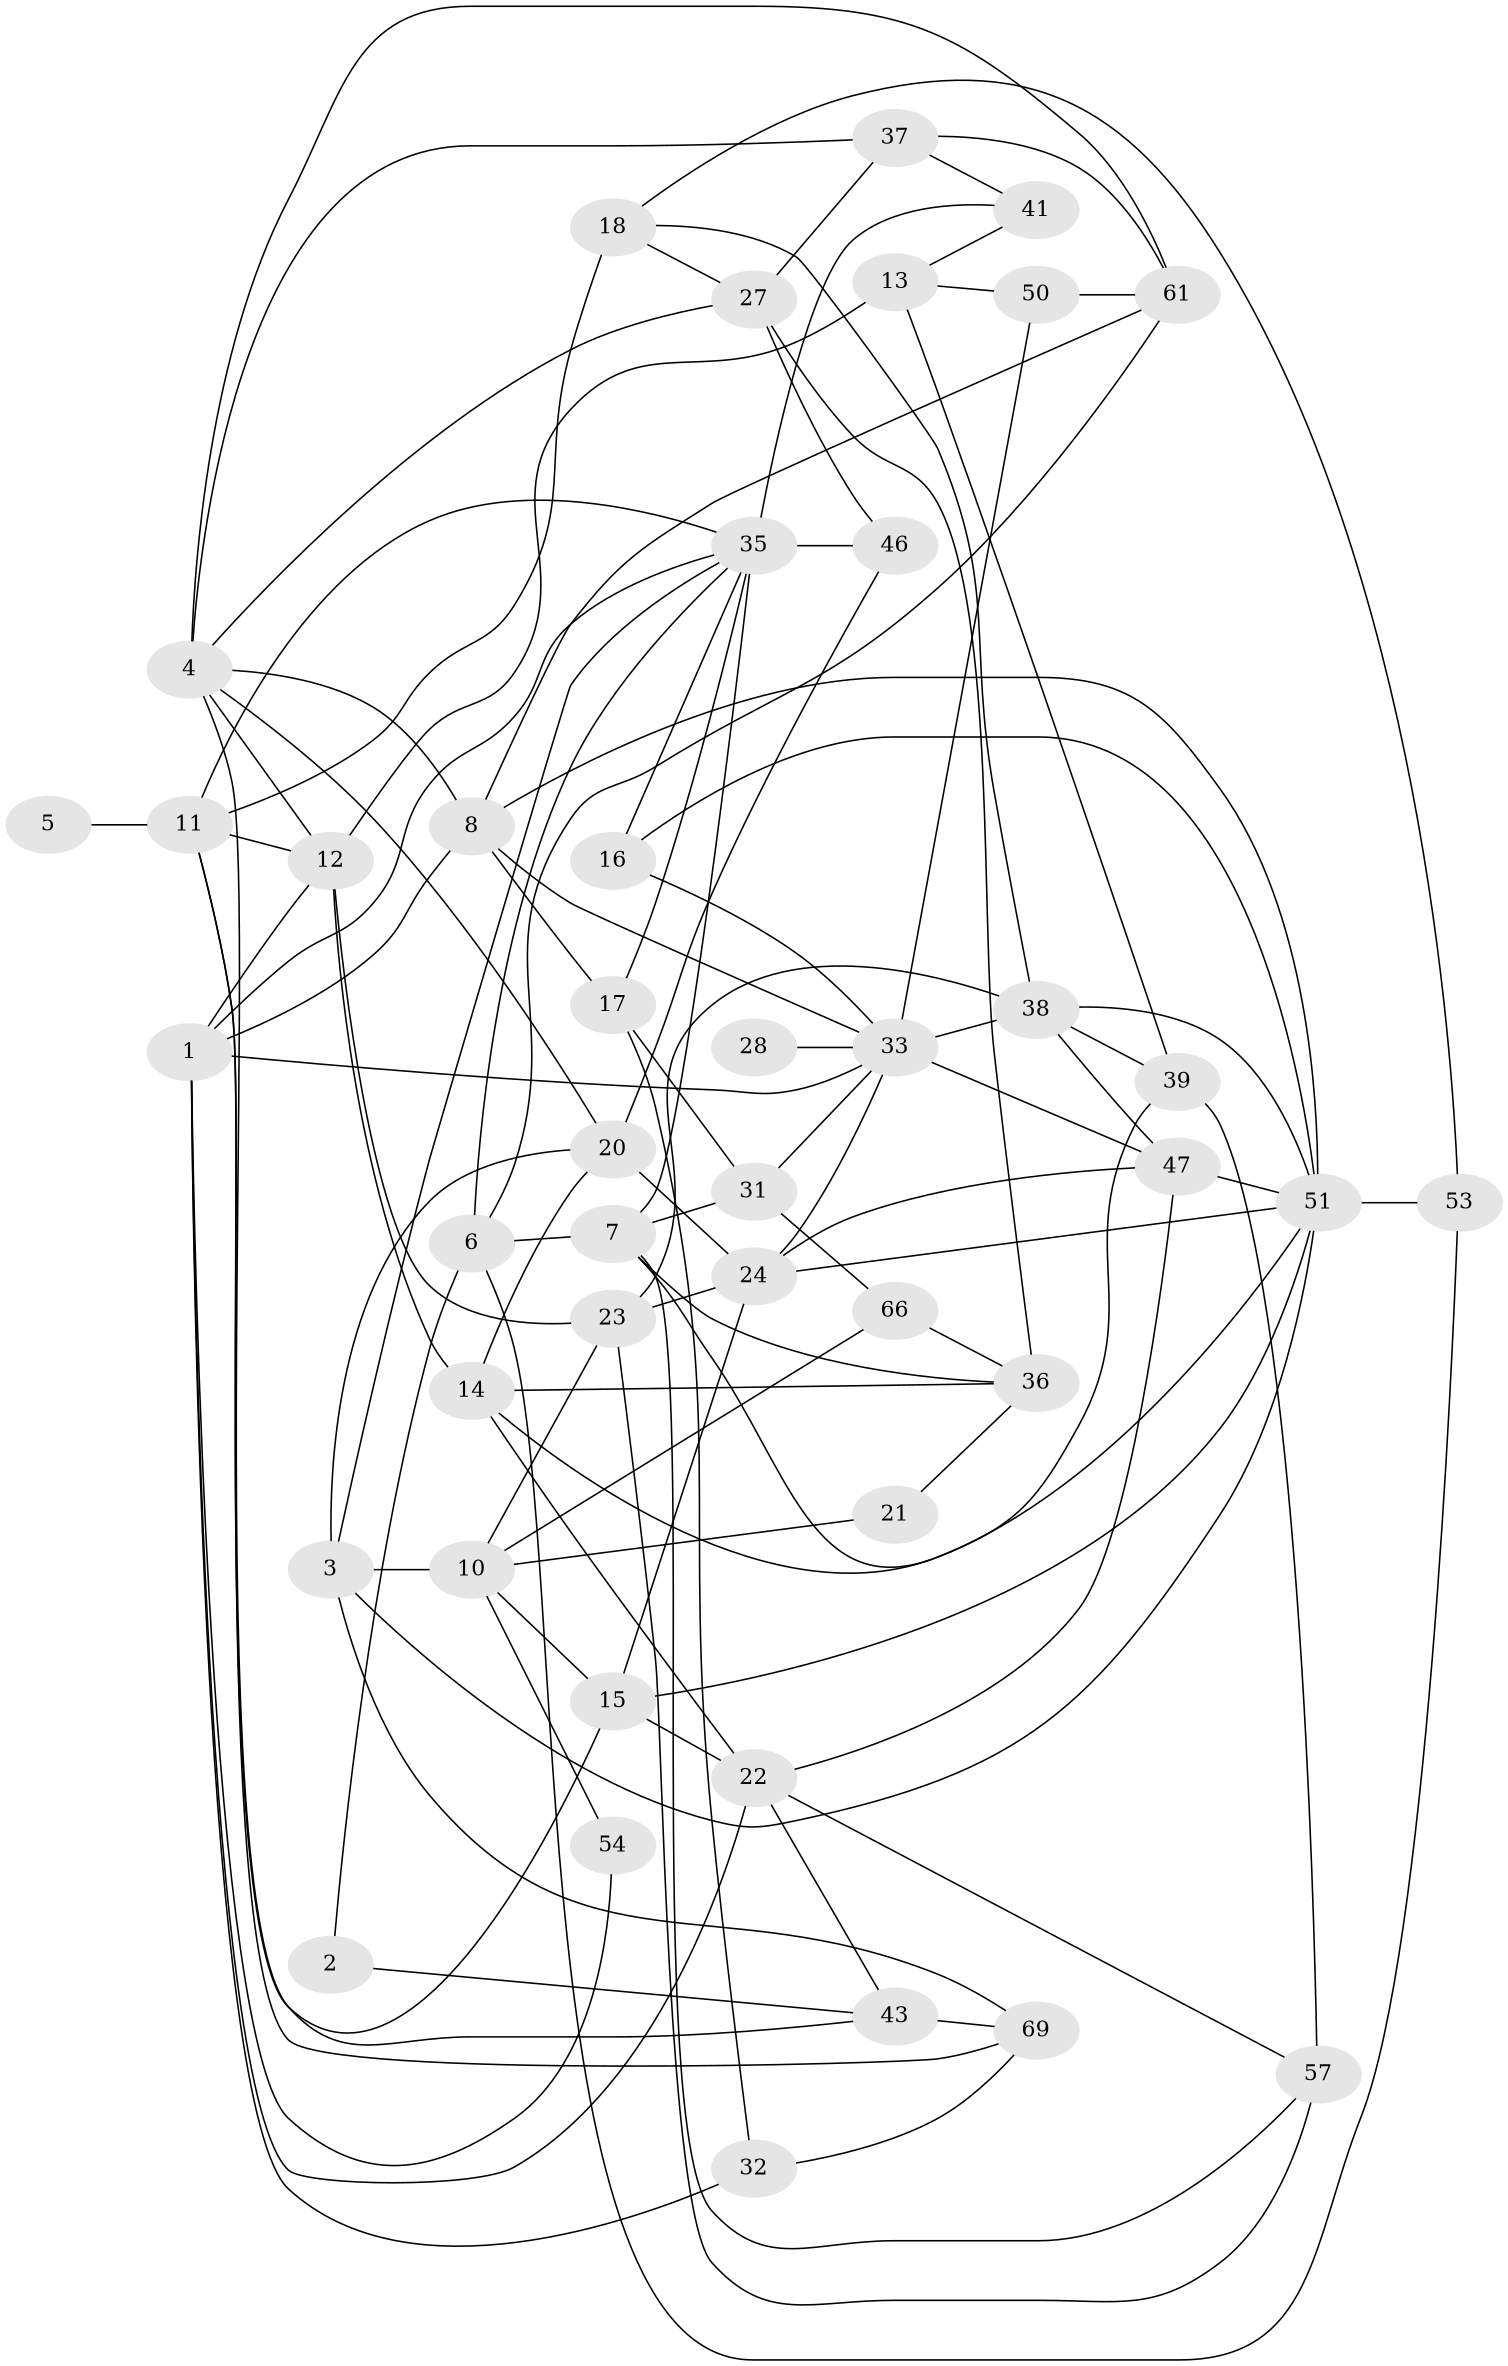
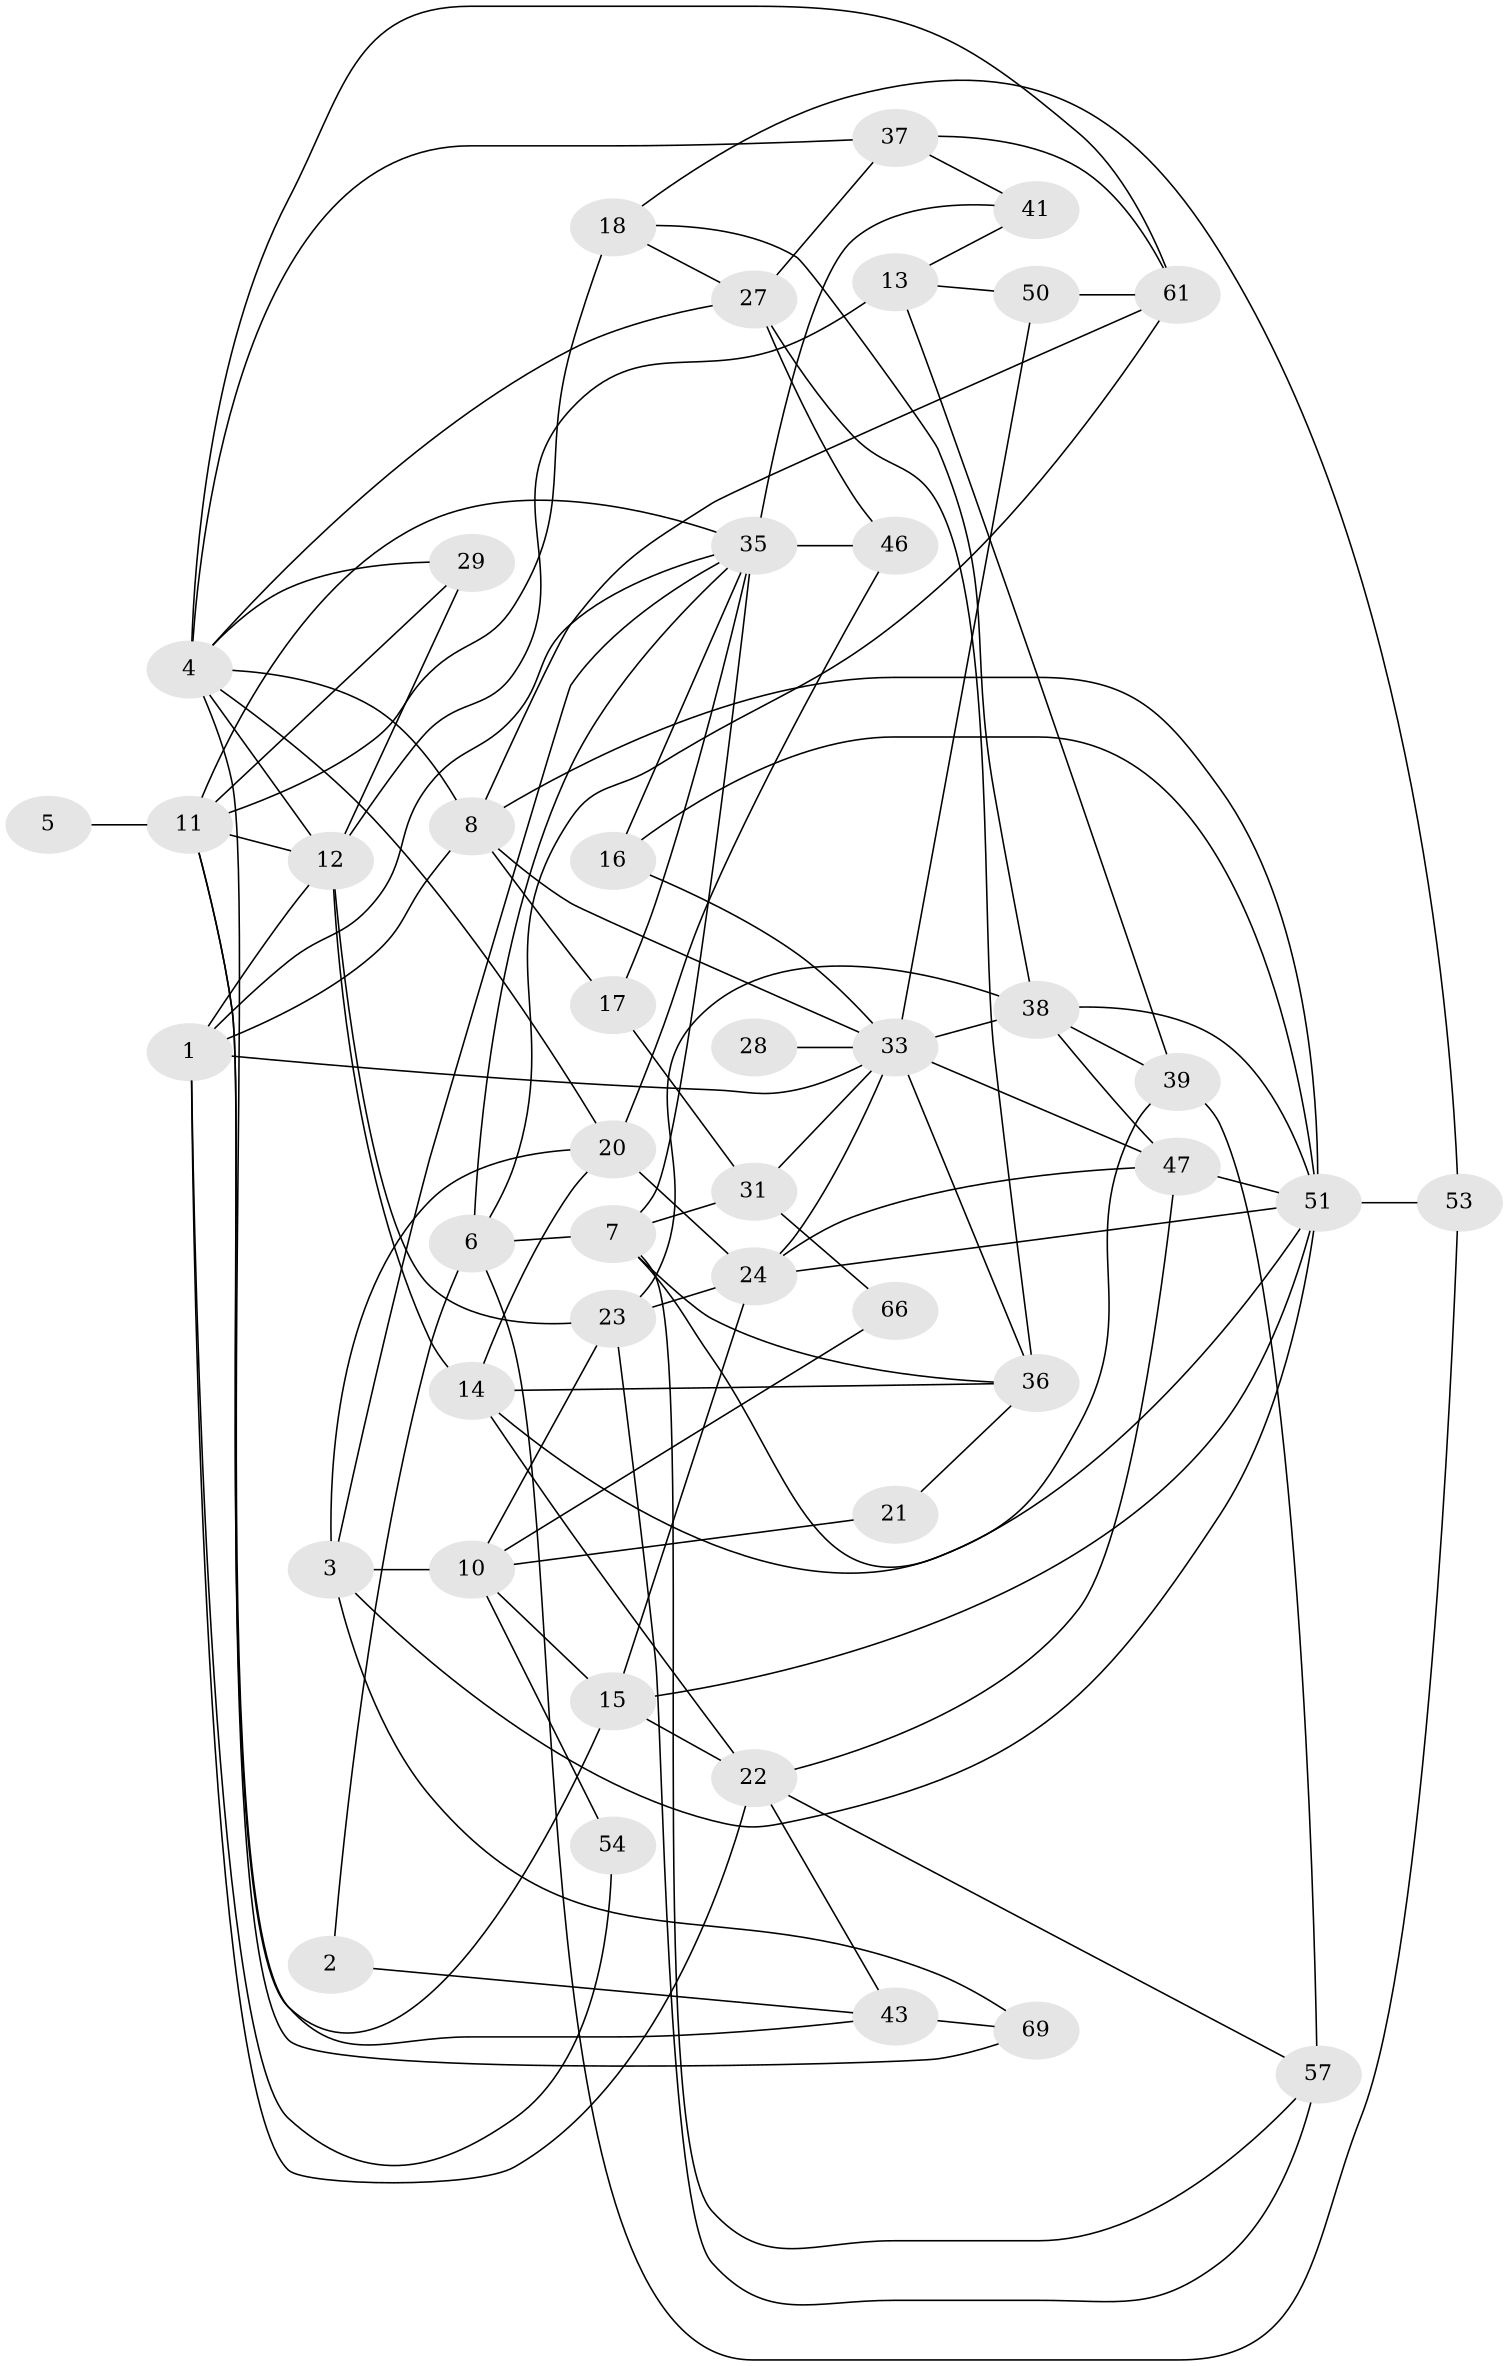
node "29": added
edge "66" -- "36": now "33" -- "36"
node "32": removed
